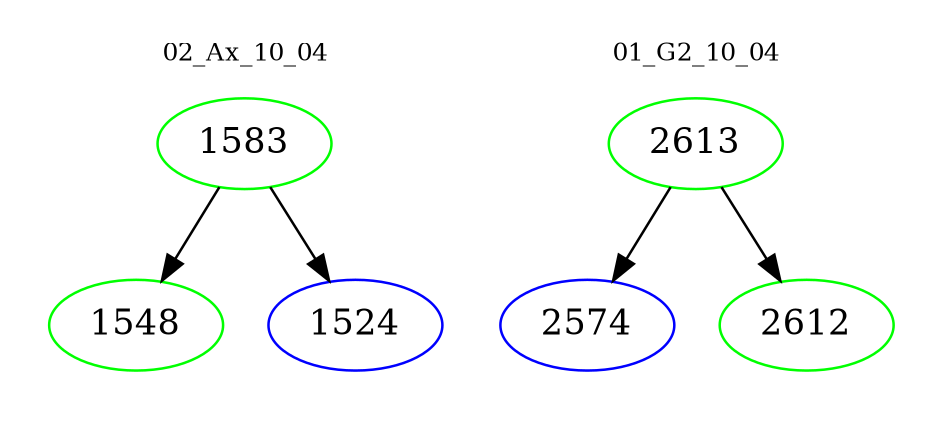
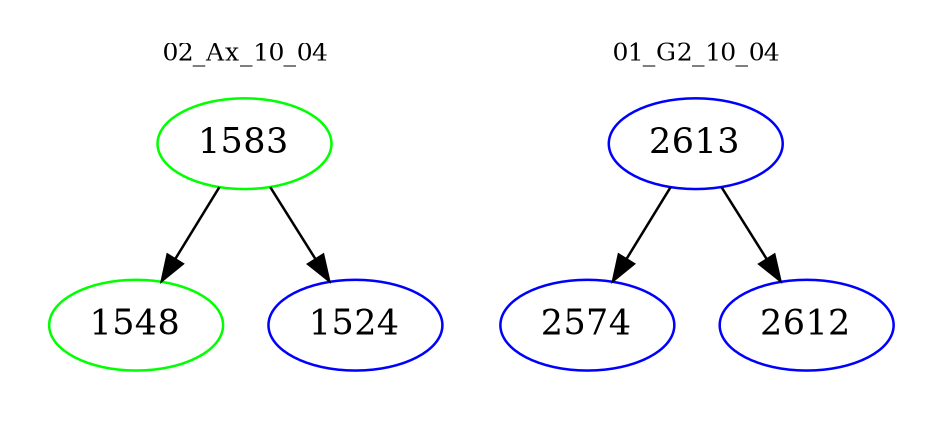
node "2613": color green -> blue
node "2612": color green -> blue
